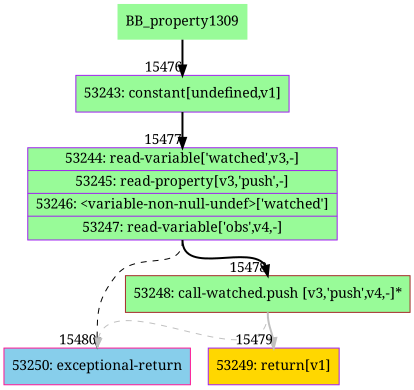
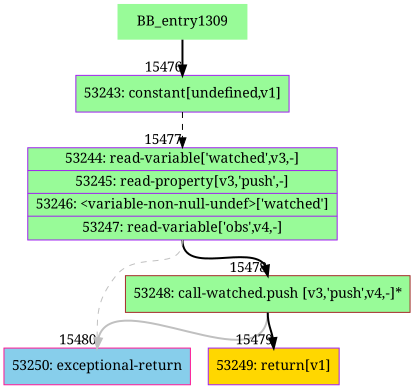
node "BB_property1309": label "BB_property1309" -> "BB_entry1309"
edge "53243: constant[undefined,v1]" -> "53244: read-variable['watched',v3,-]": style bold -> dashed
edge "53244: read-variable['watched',v3,-]" -> "53250: exceptional-return": color black -> gray
edge "53248: call-watched.push [v3,'push',v4,-]*" -> "53249: return[v1]": color gray -> black
edge "53248: call-watched.push [v3,'push',v4,-]*" -> "53250: exceptional-return": style dashed -> bold
